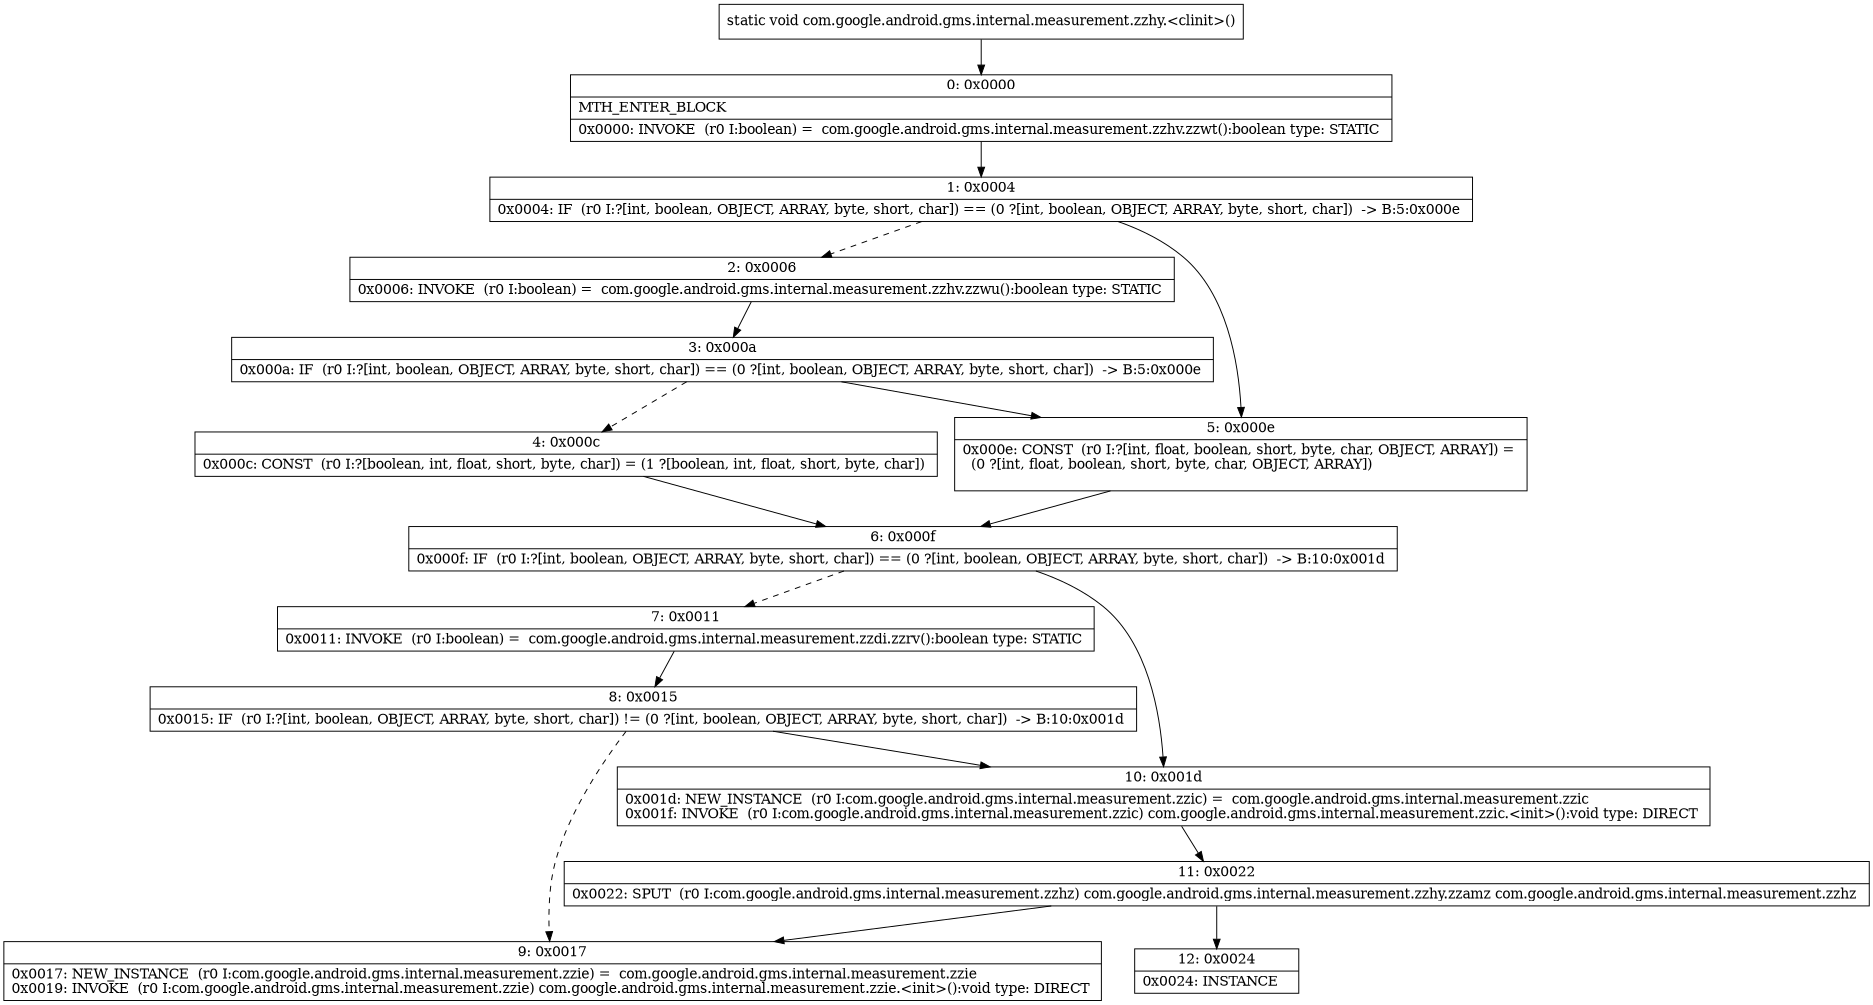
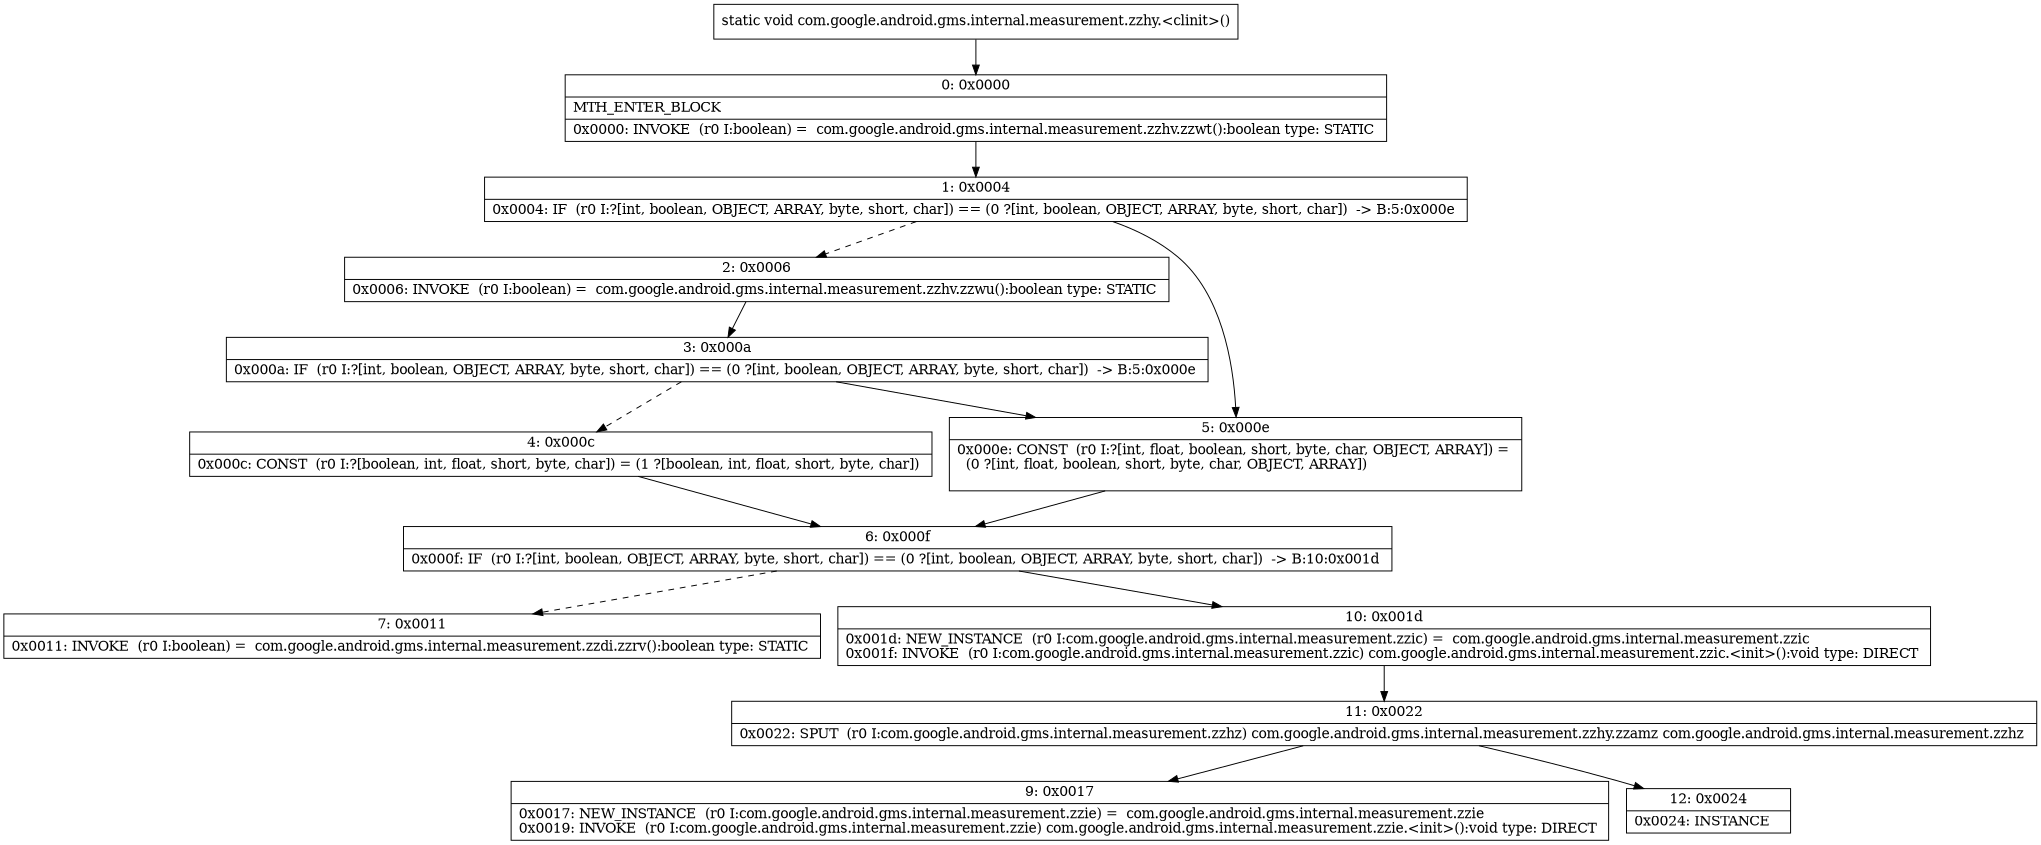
node "8: 0x0015": removed
